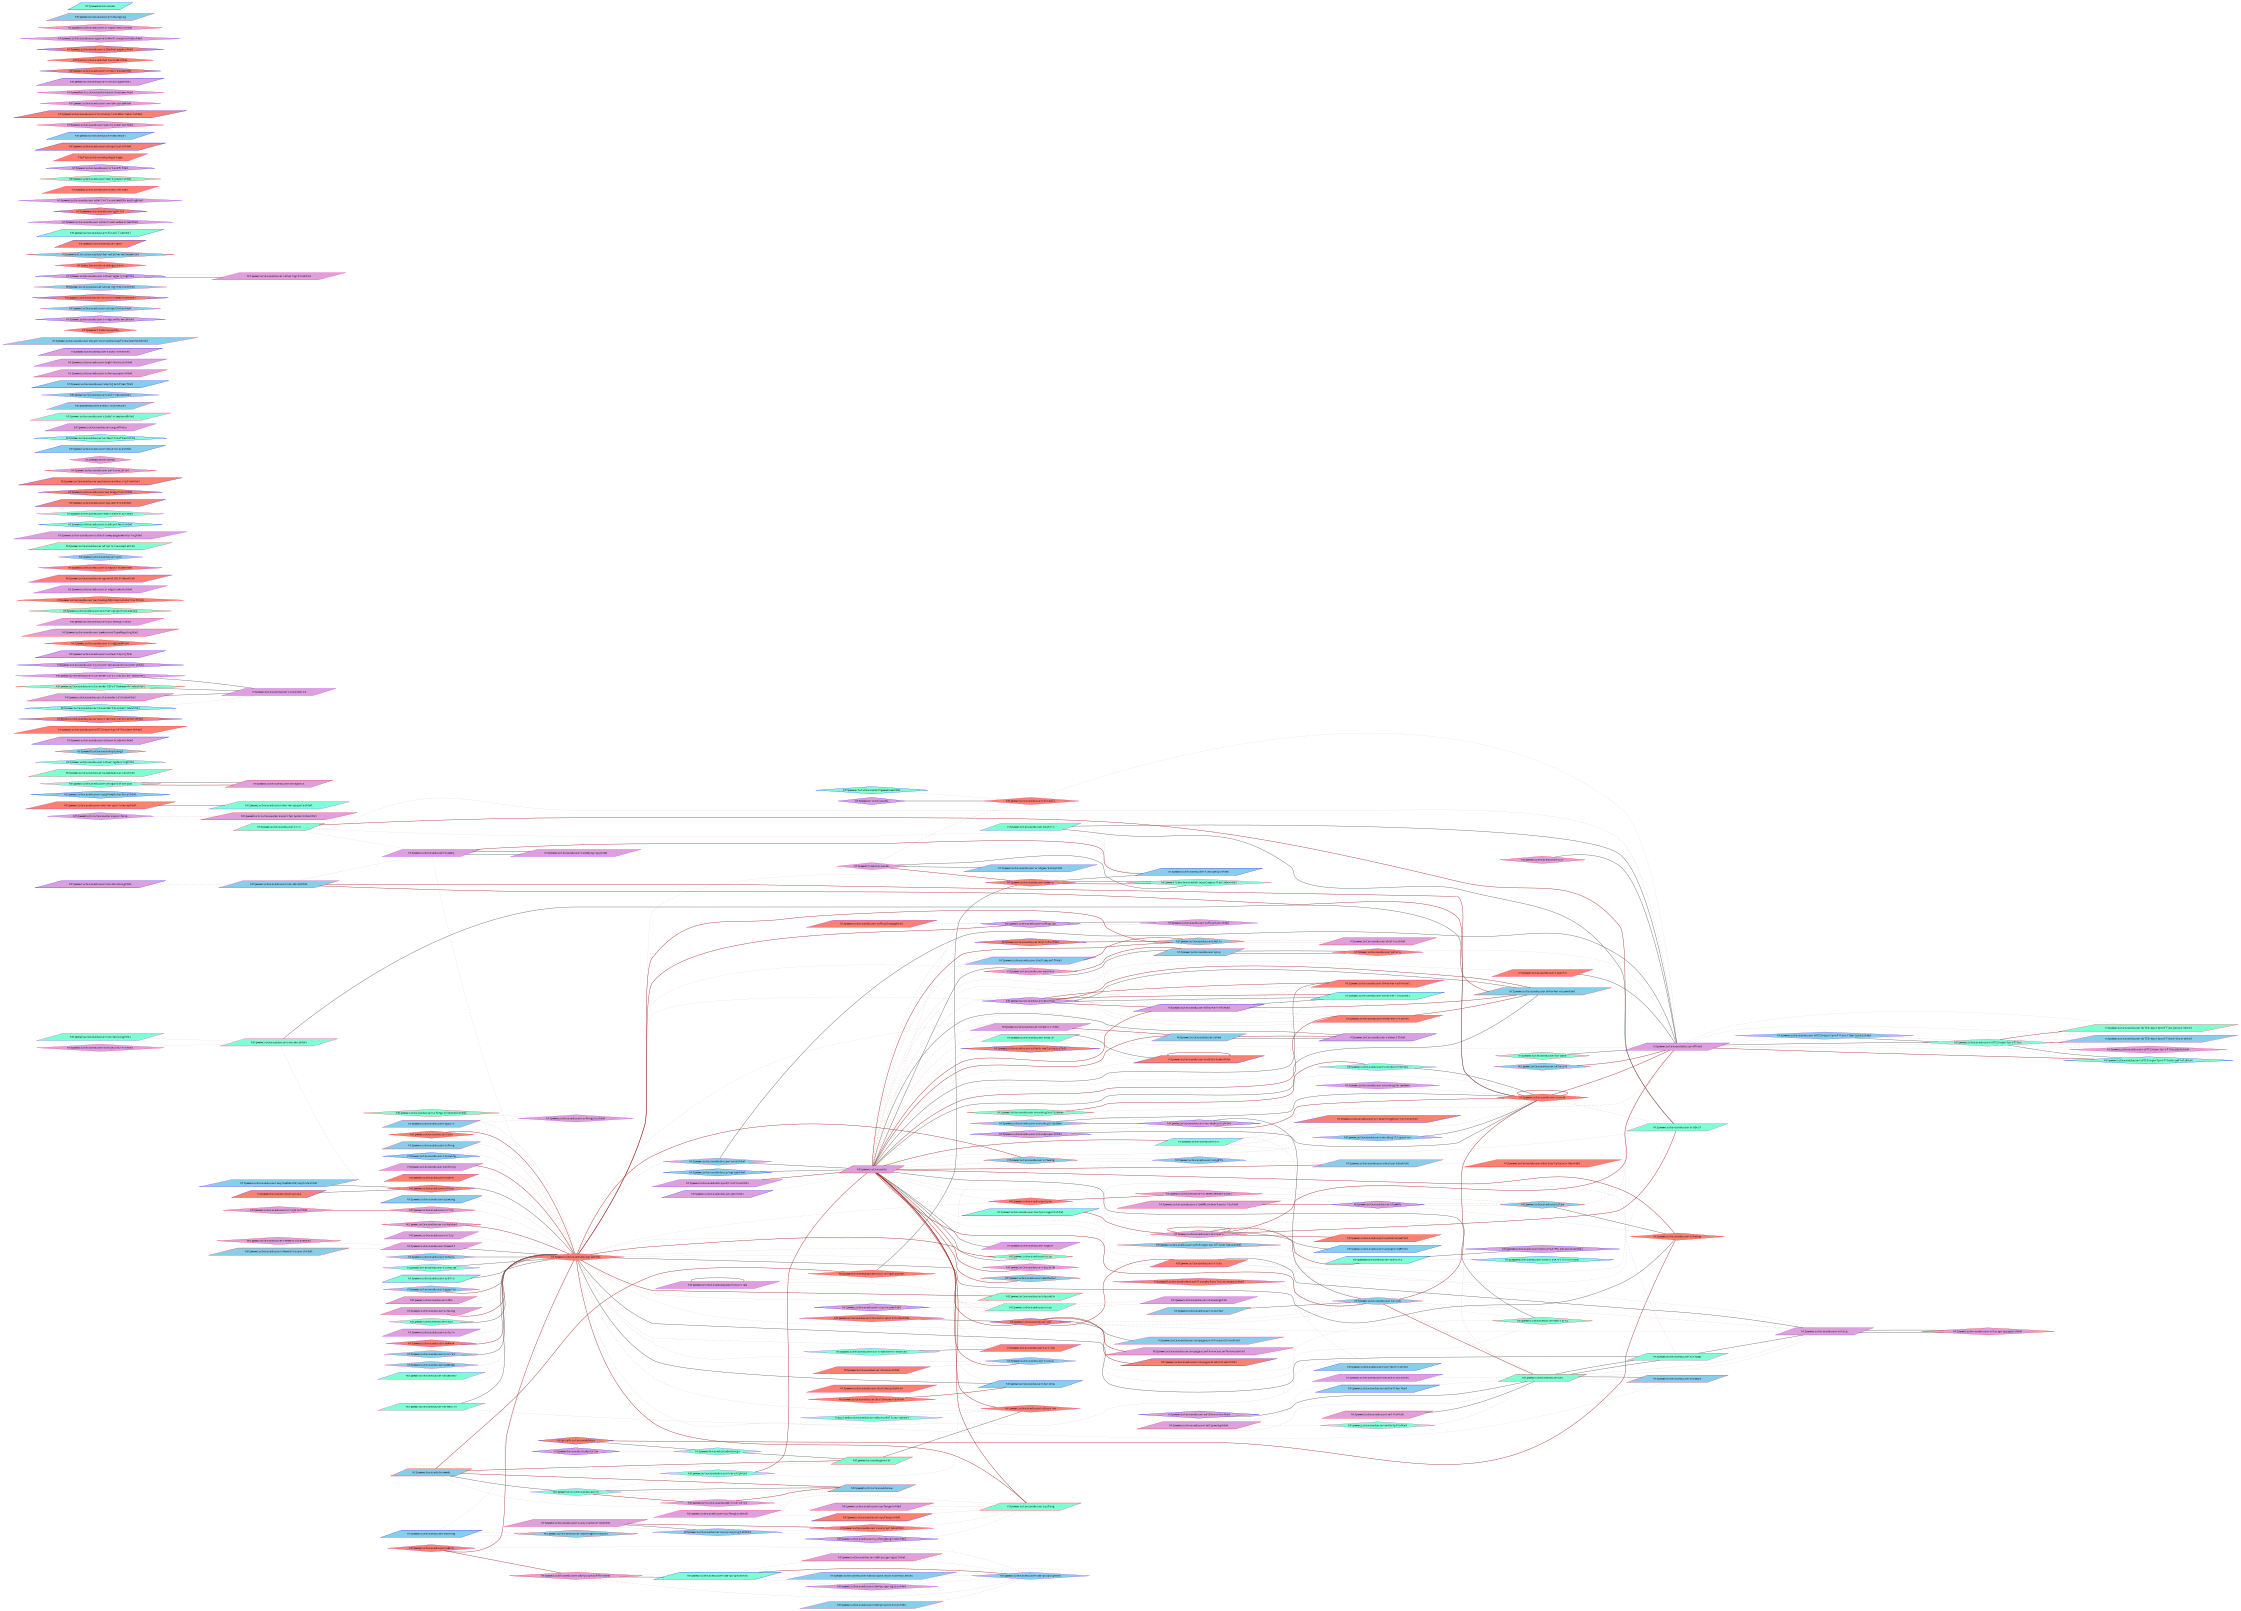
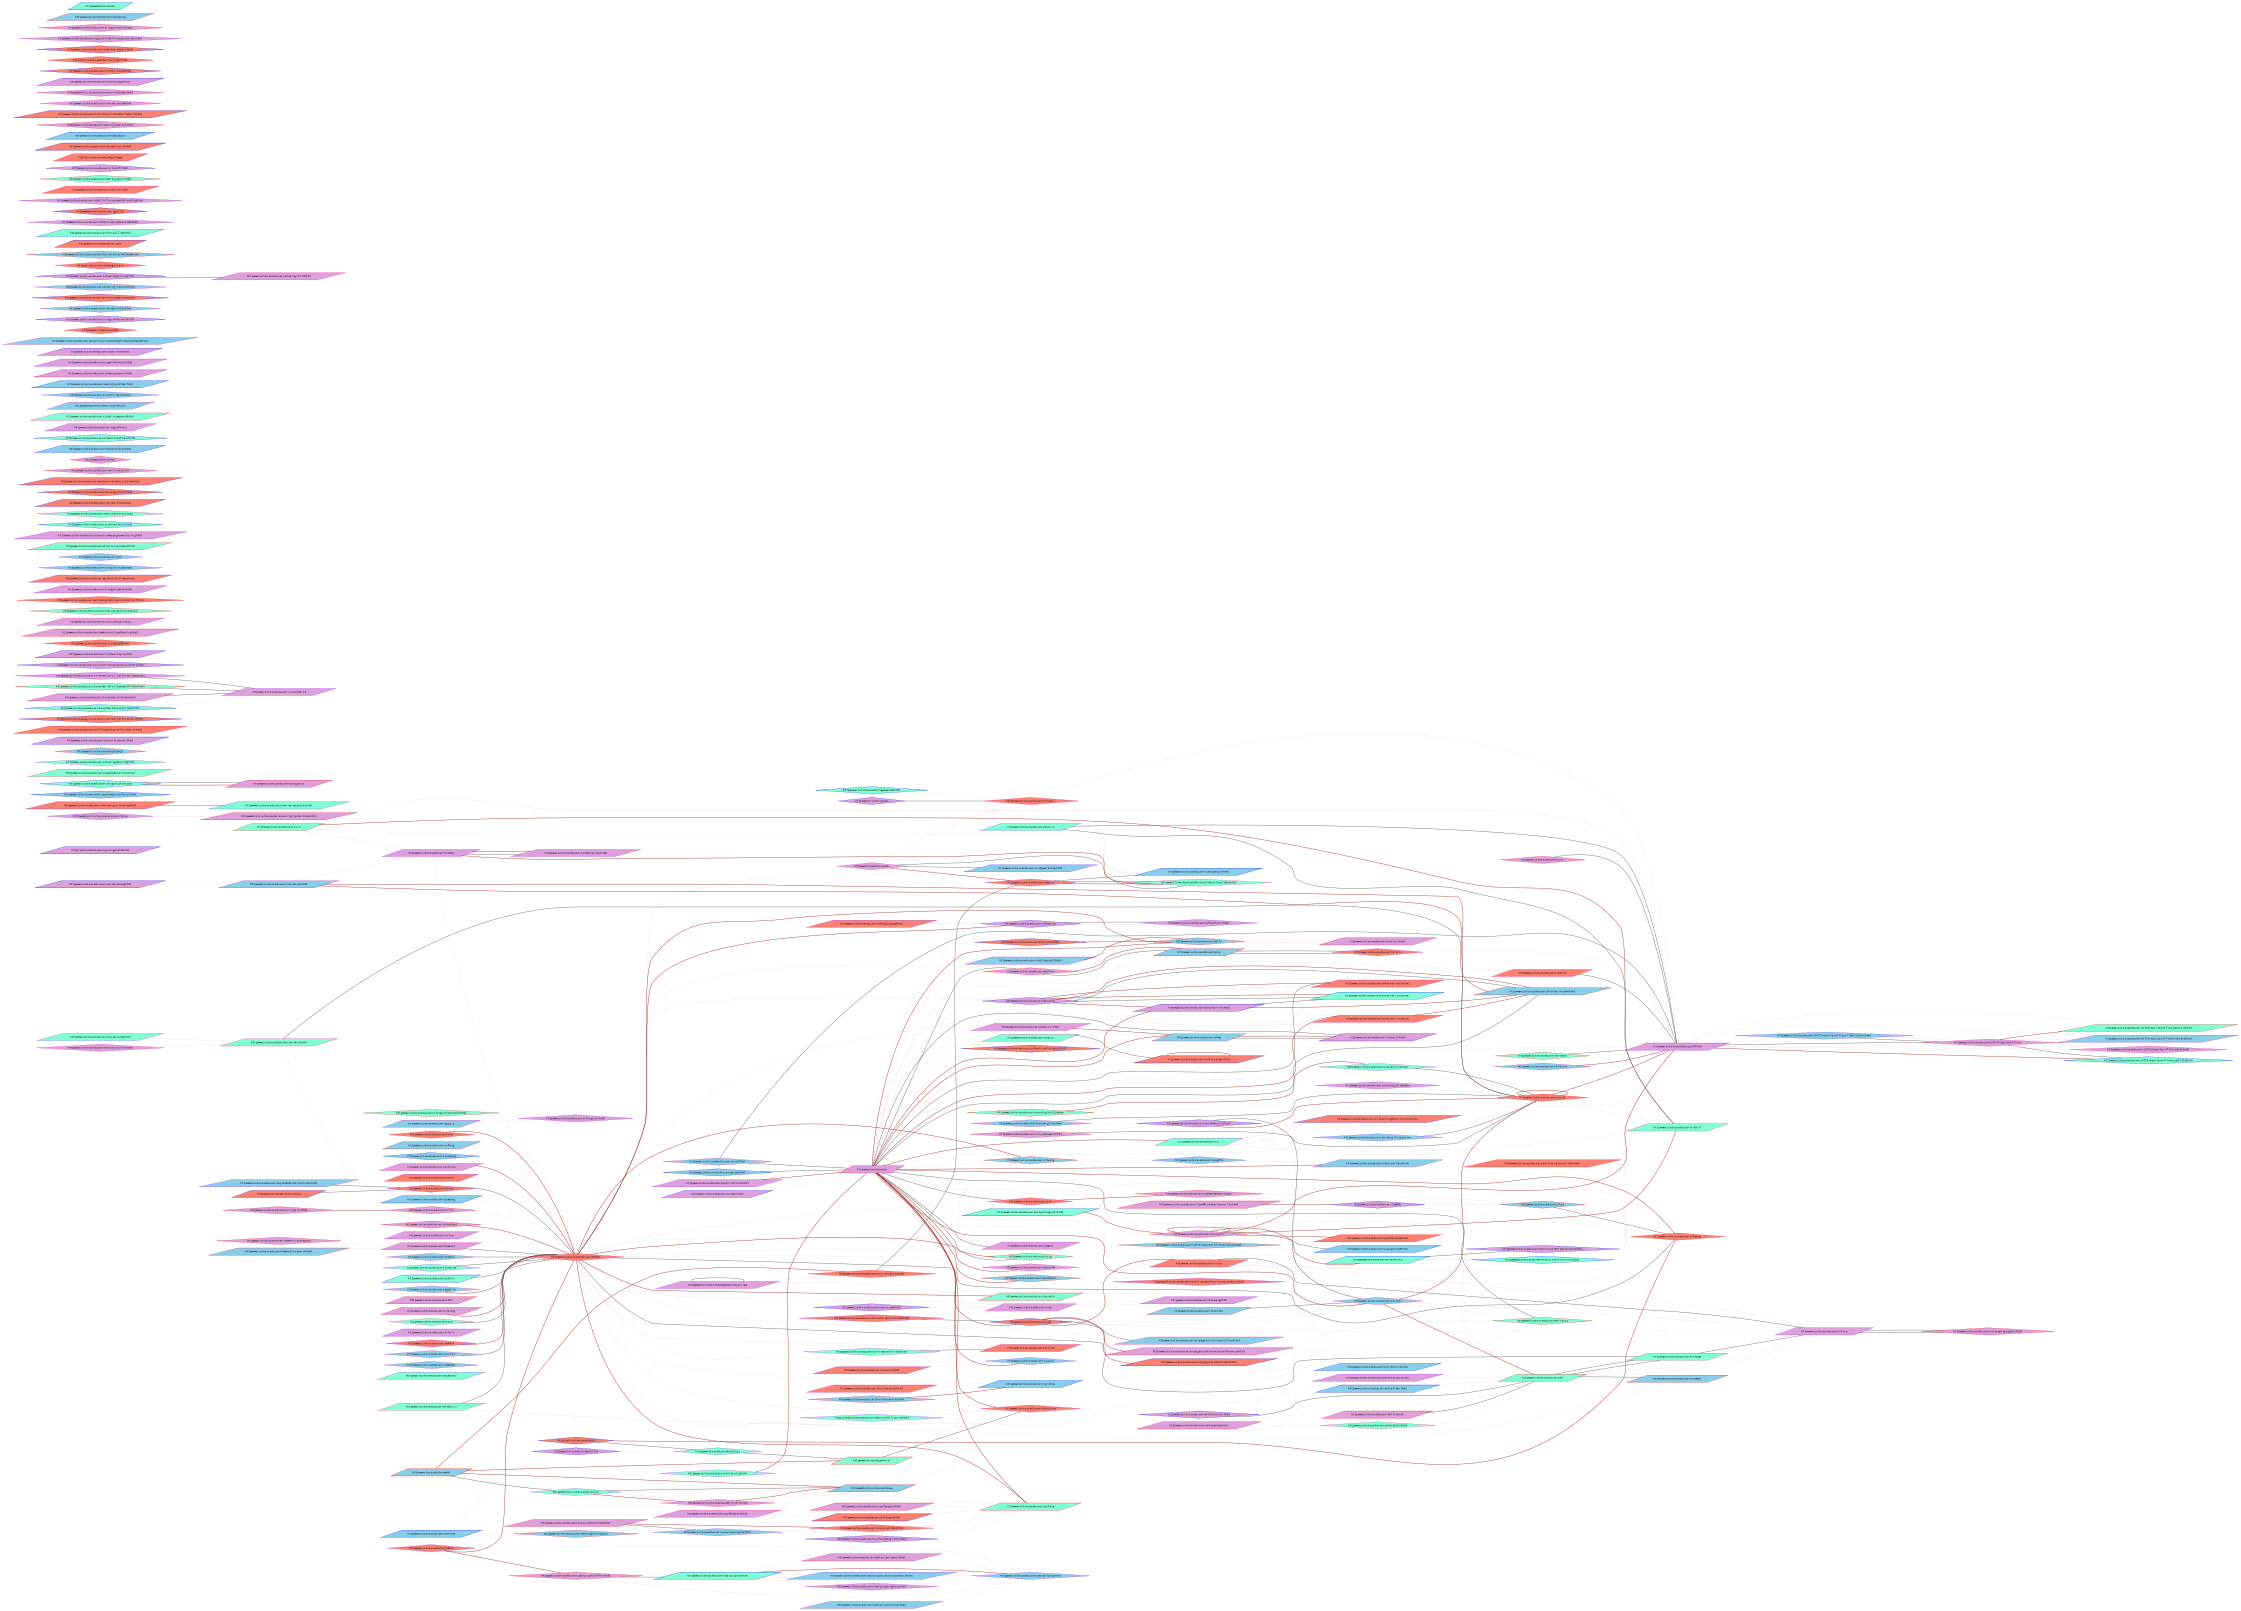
node "httpwwwcsutexaseduuserschaputresumehtml": fillcolor salmon -> skyblue
node "httpwwwcsutexaseduusersdragoncsfantasm": color deeppink -> blue
edge "httpwwwcsutexaseduuserssammy" -- "httpwwwcsutexaseduuserslesspeoplehtml": now "httpwwwcsutexaseduuserssammy" -- "httpwwwticamutexaseduGroupsCompositesindexhtml"
node "httpccwfccutexaseduignasigandiahtml": added
node "httpwwwcsutexaseduusersUTCSreportprofiles": fillcolor aquamarine -> plum
edge "httpwwwcsutexaseduusersnovakcgivipdemo" -- "httpwwwcsutexaseduusersnovakphysicshtml": style bold -> dotted
node "httpwwwcsutexaseduusersnovakpapershtml": color blue -> red
edge "httpwwwcsutexasedu" -- "httpwwwcsutexaseduusersyau": style dotted -> bold
node "httpwwwcsutexaseduuserssyu": fillcolor aquamarine -> plum
edge "httpwwwcsutexasedudocsgradhtml" -- "httpwwwcsutexaseduusershaizhou": style bold -> dotted
node "httpwwwcsutexaseduusershaizhoumovieshtml": fillcolor salmon -> skyblue
